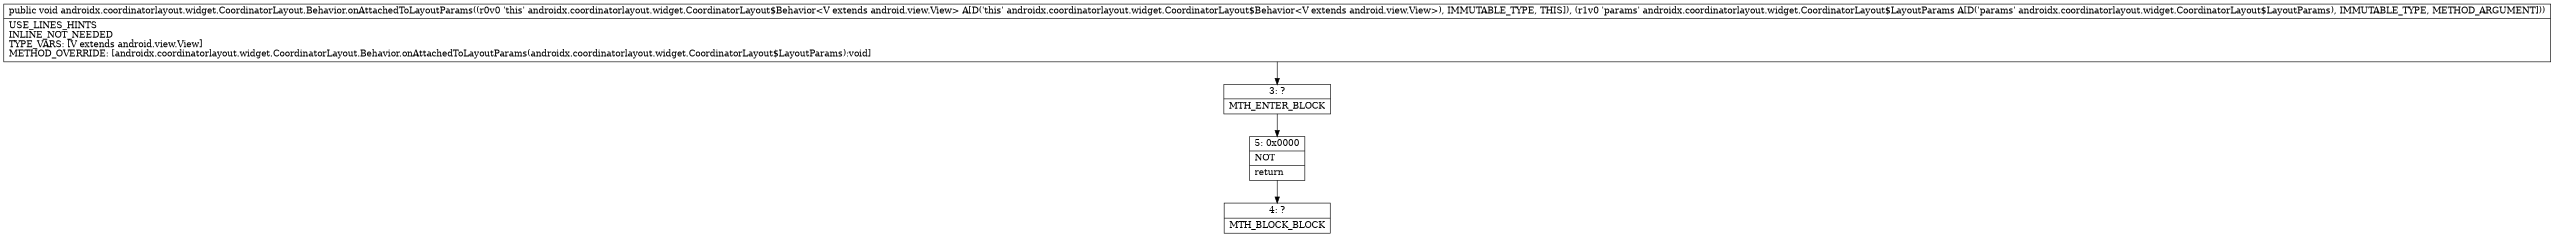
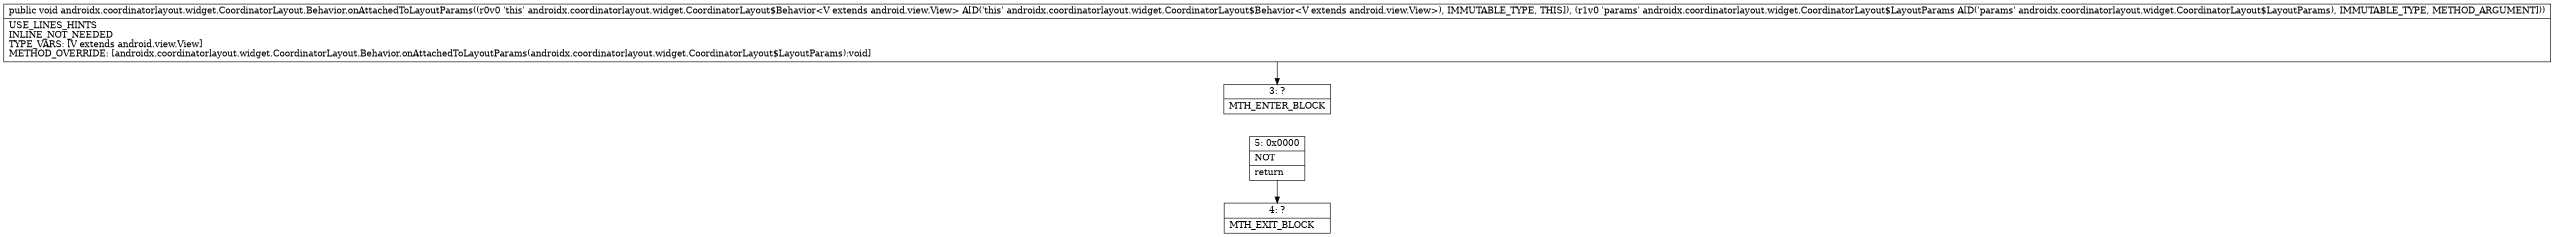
edge "3: ?" -> "5: 0x0000": removed
node "4: ?": text "MTH_BLOCK_BLOCK" -> "MTH_EXIT_BLOCK"
